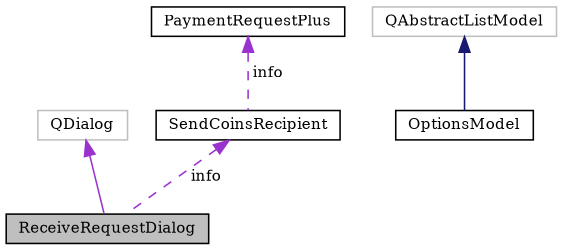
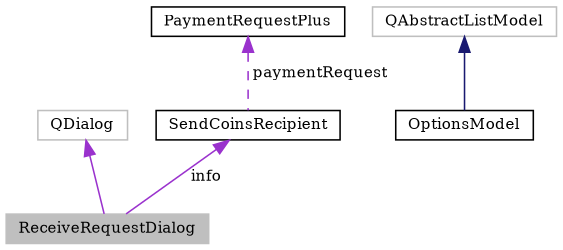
edge "SendCoinsRecipient" -> "PaymentRequestPlus": label " info" -> " paymentRequest"
edge "ReceiveRequestDialog" -> "SendCoinsRecipient": style dashed -> solid
node "ReceiveRequestDialog": color black -> grey75
